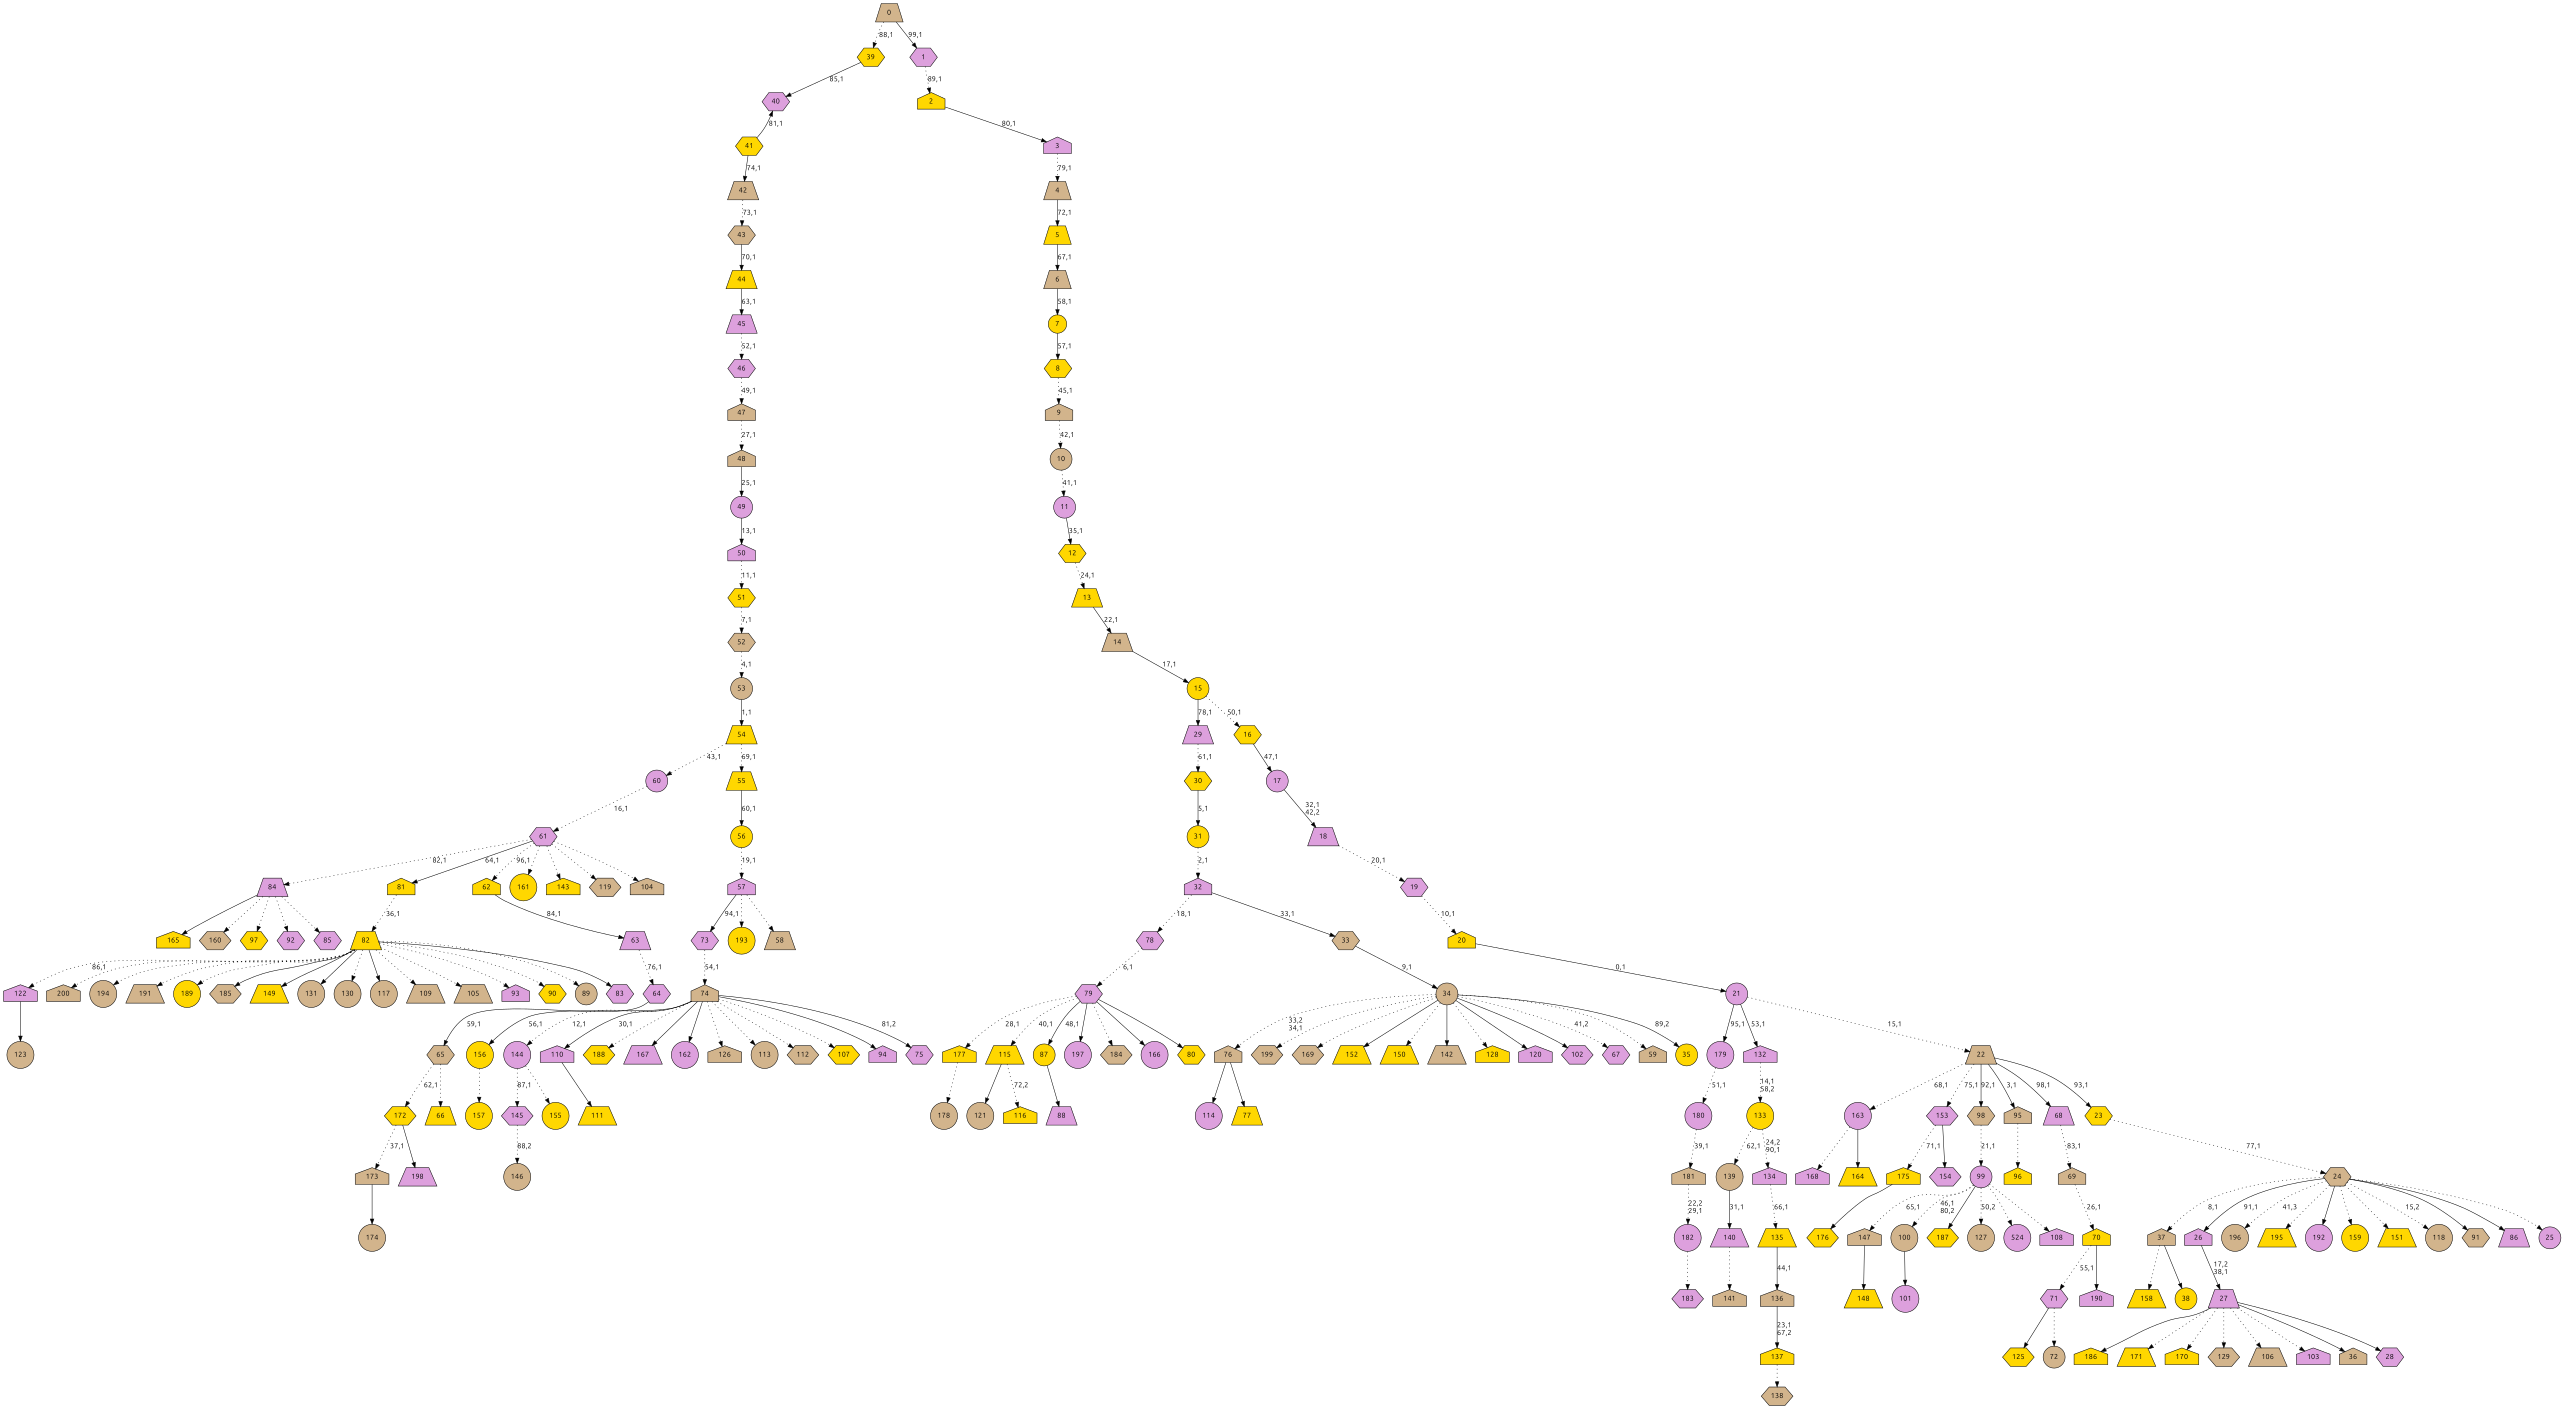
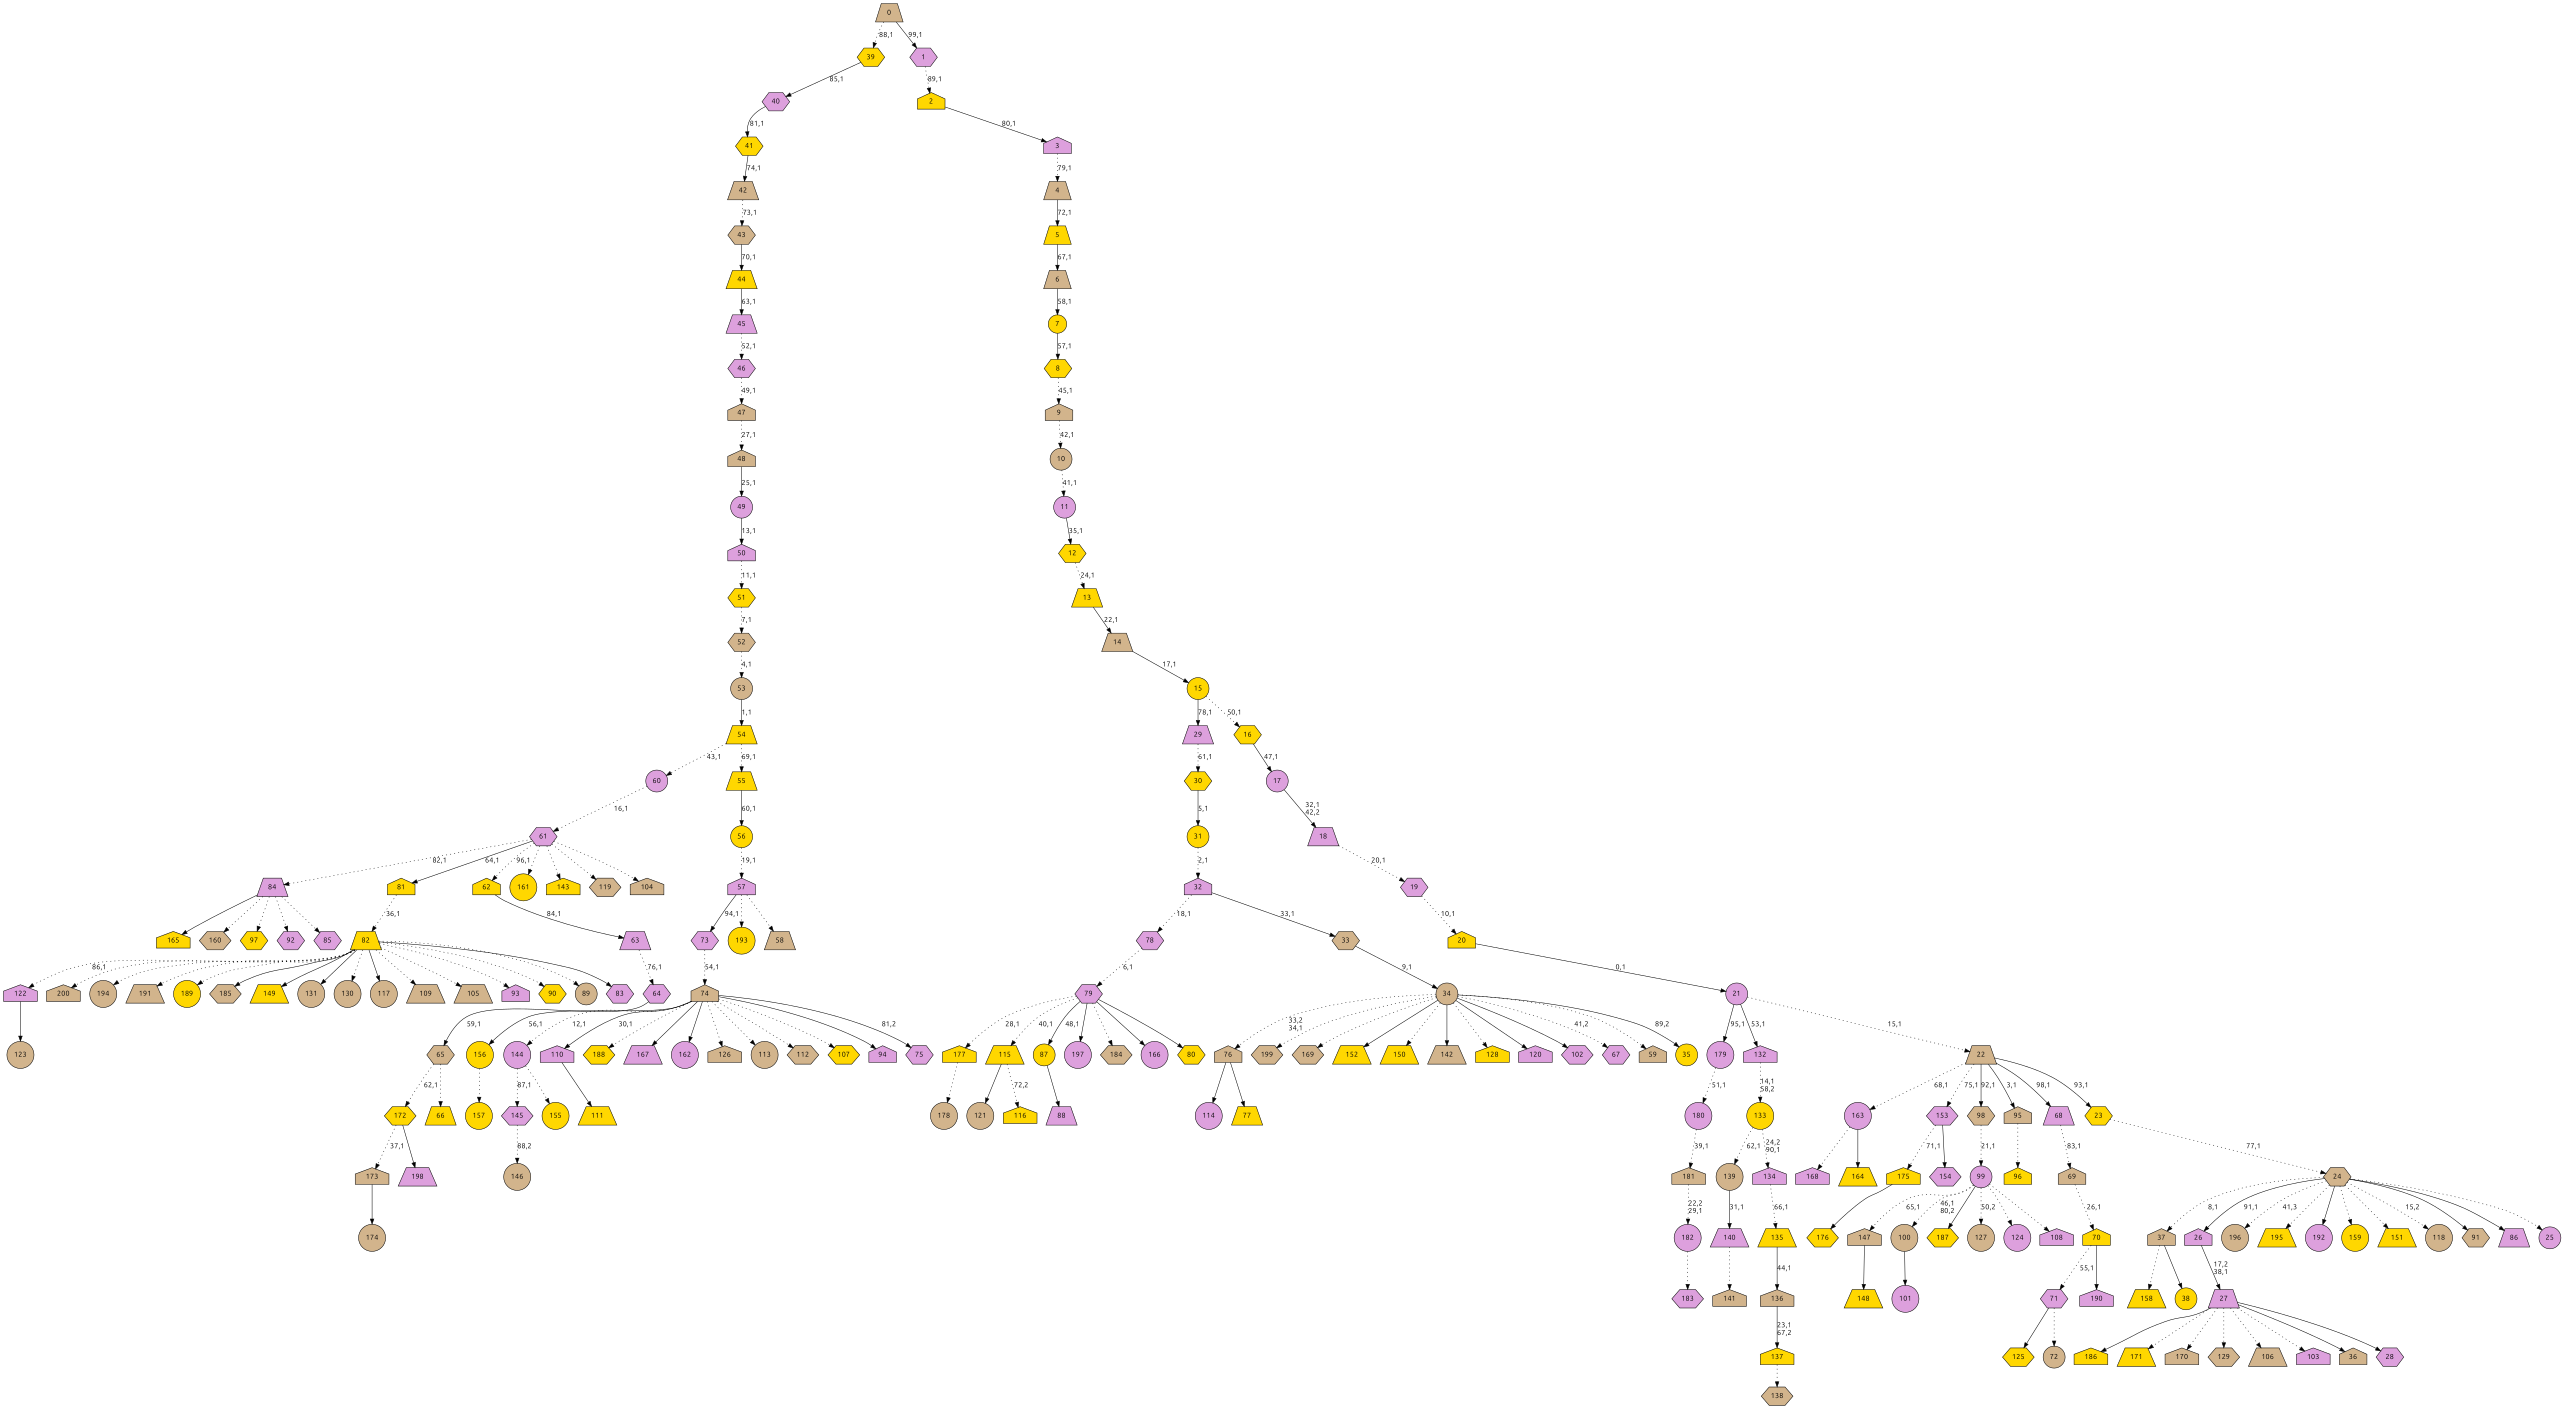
edge "41" -> "40": reversed
node "524": label "524" -> "124"
node "170": fillcolor gold -> tan
